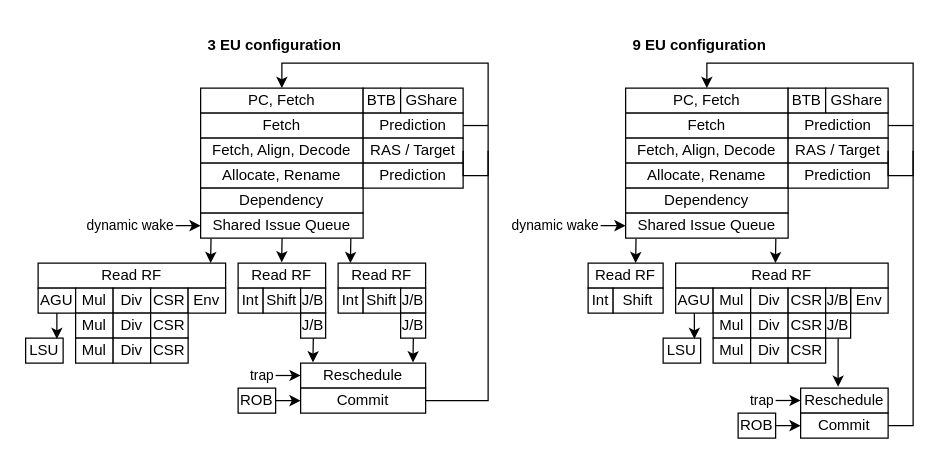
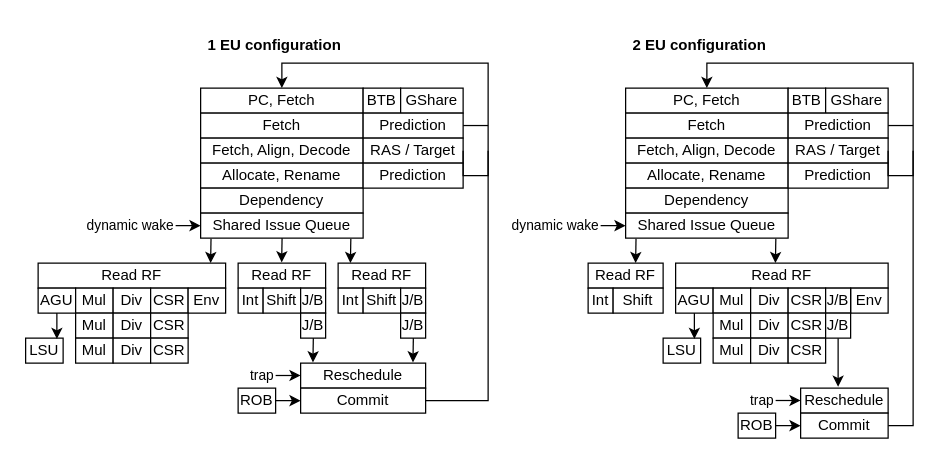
node "3 EU configuration": label "3 EU configuration" -> "1 EU configuration"
node "9 EU configuration": label "9 EU configuration" -> "2 EU configuration"
